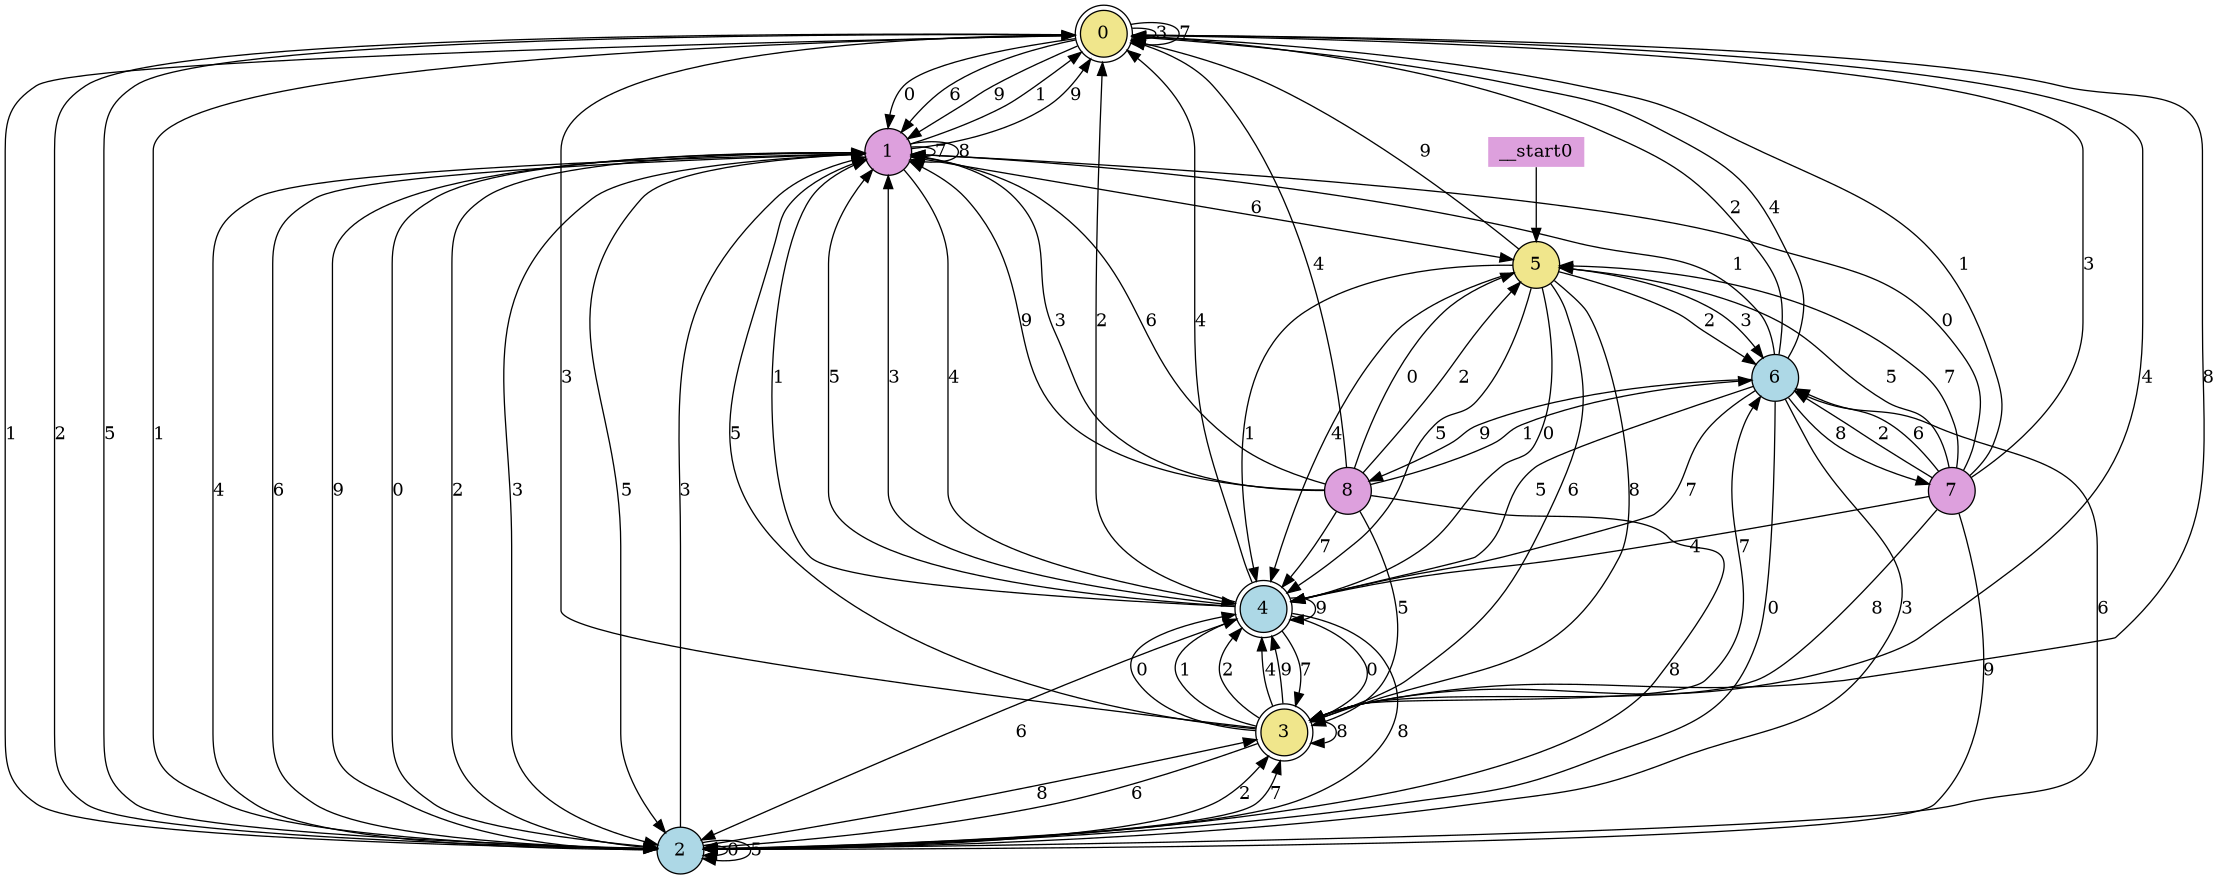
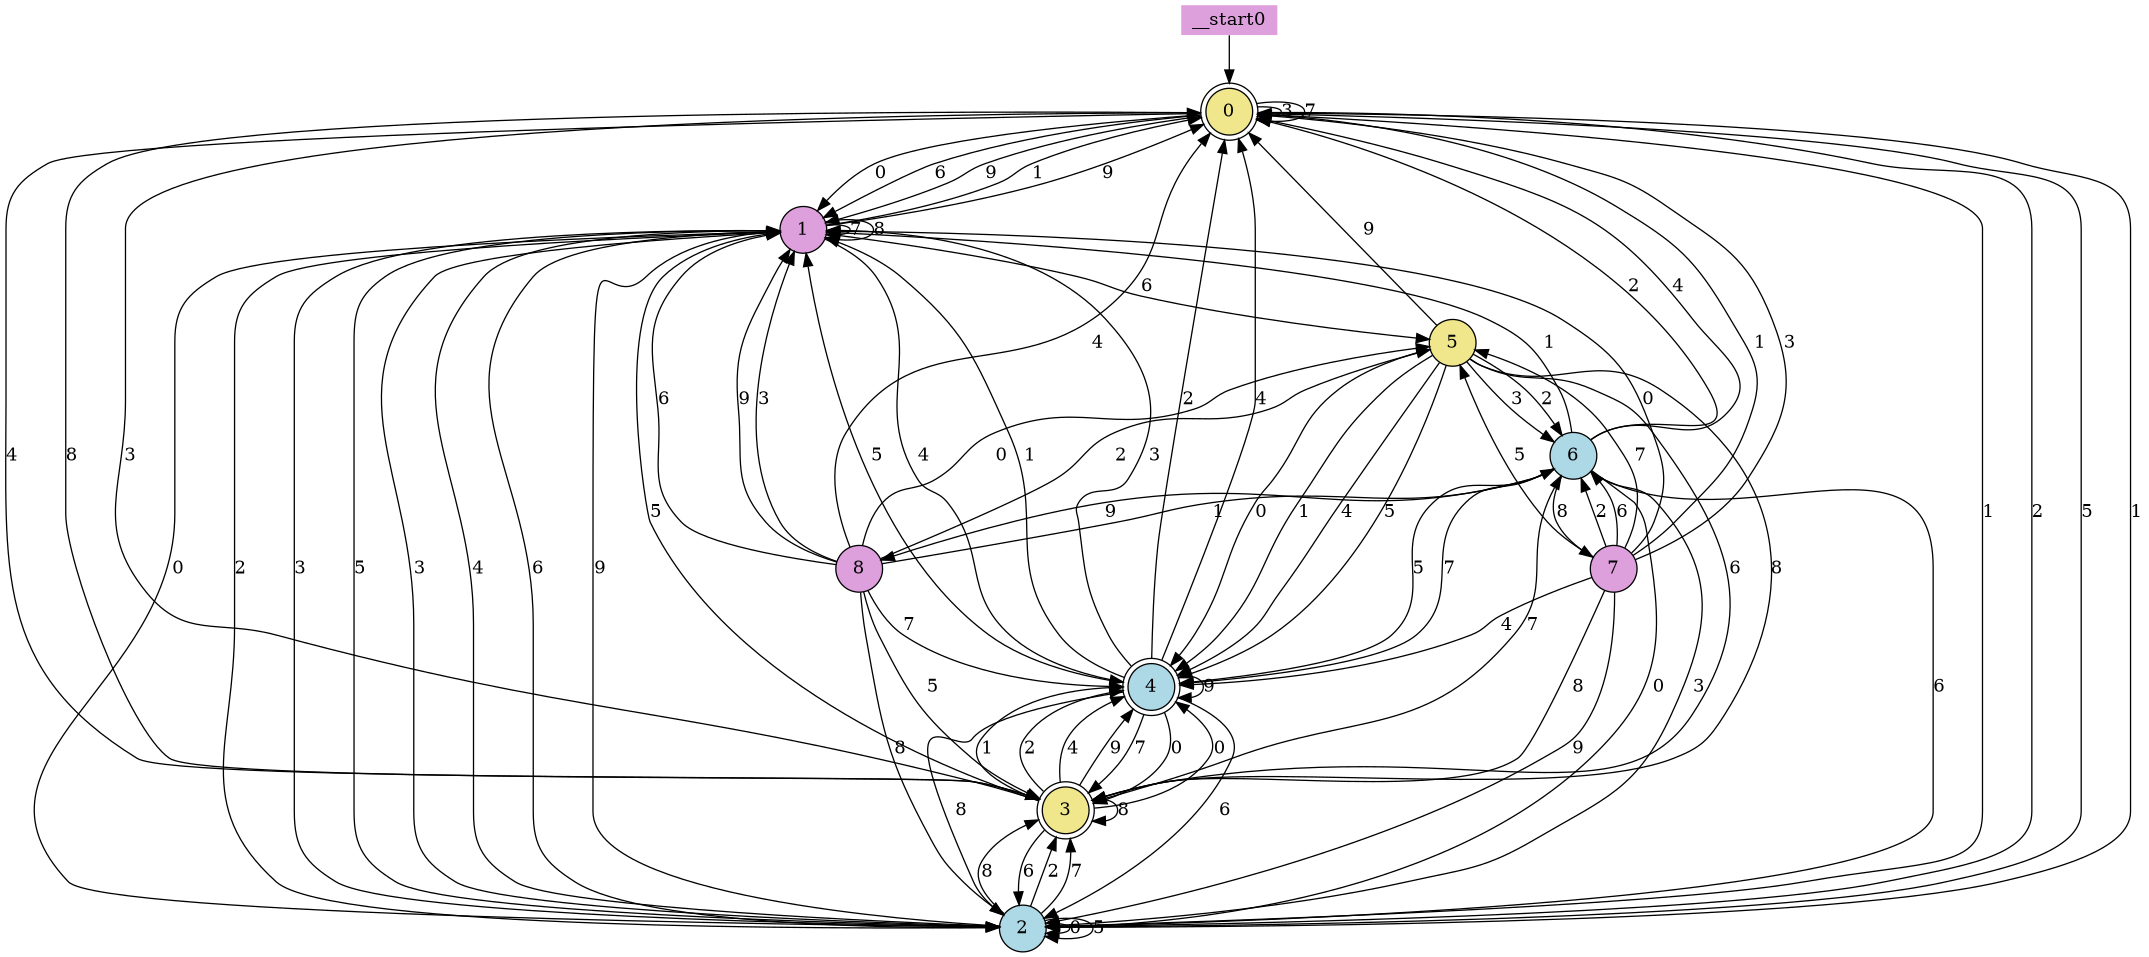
edge "__start0" -> "5": now "__start0" -> "0"
